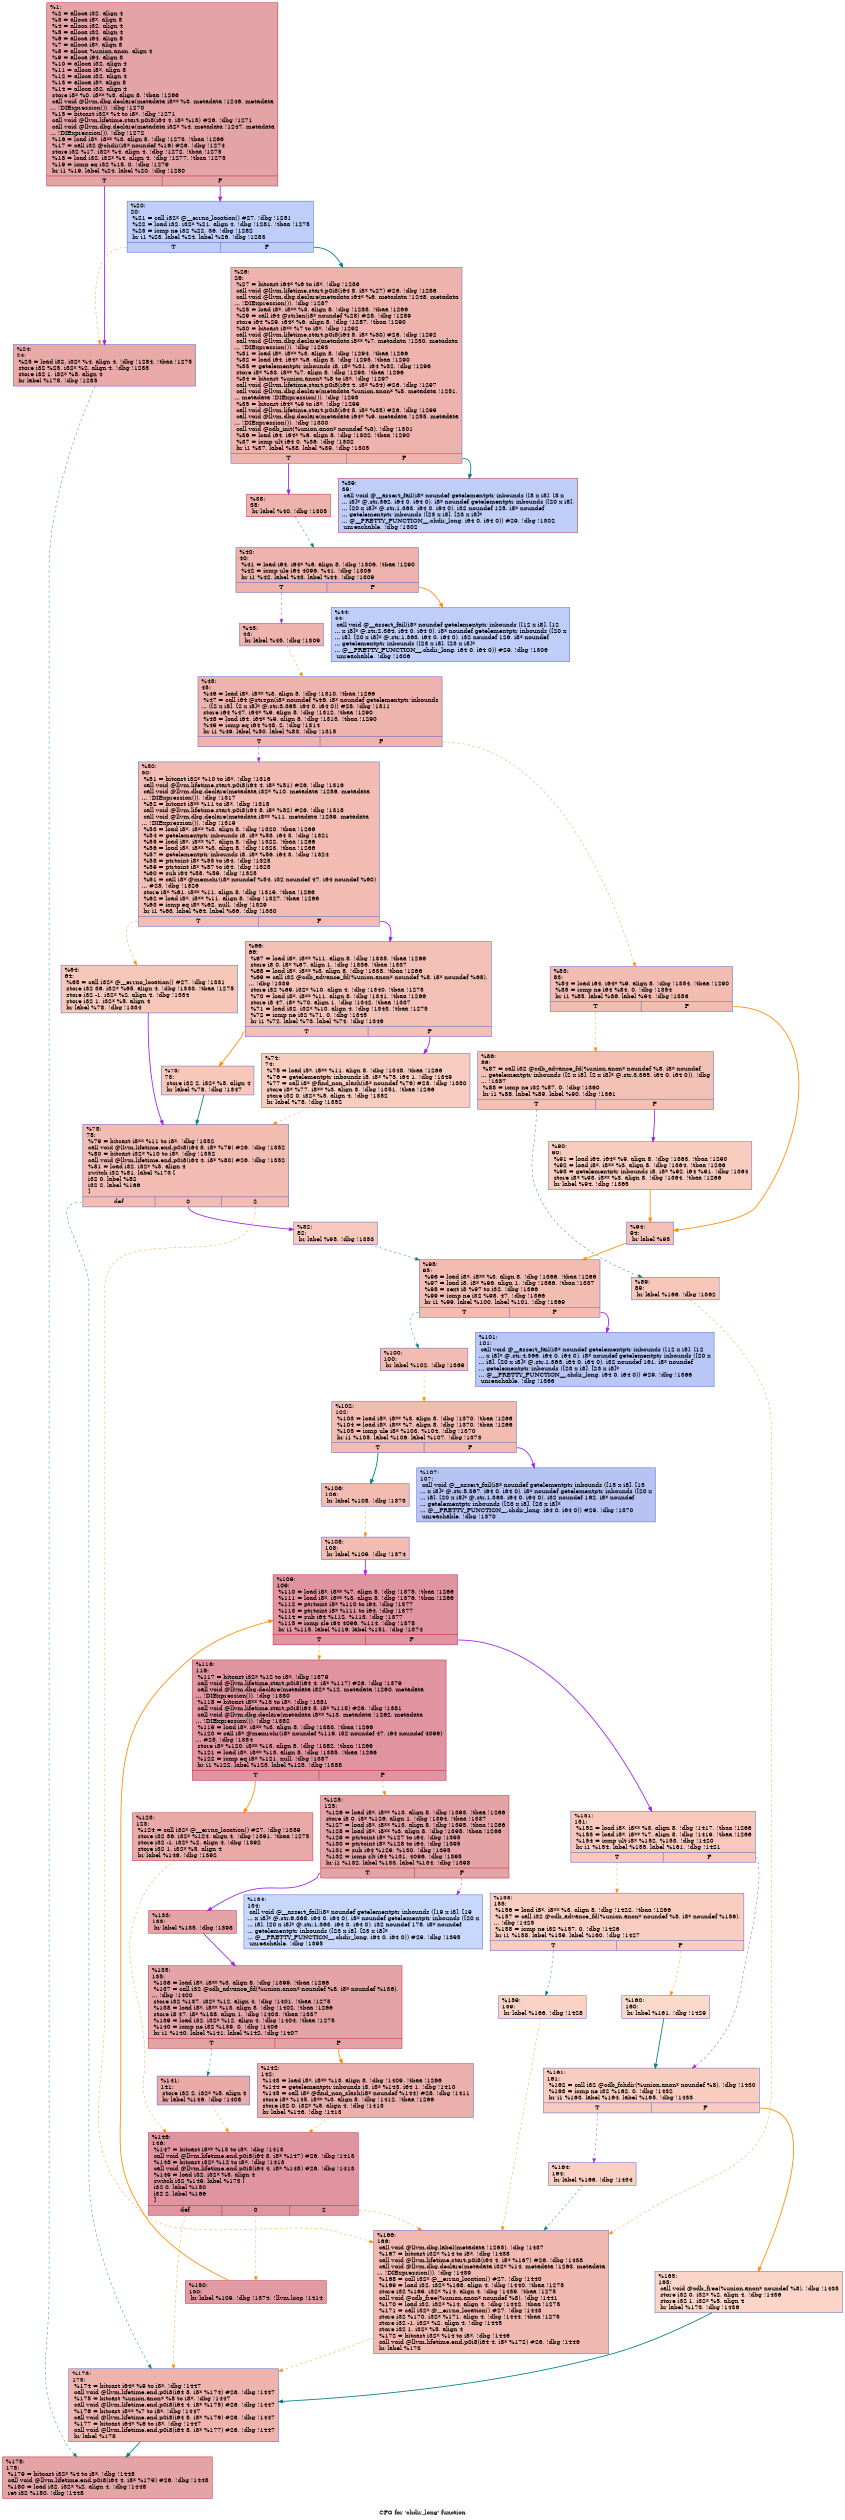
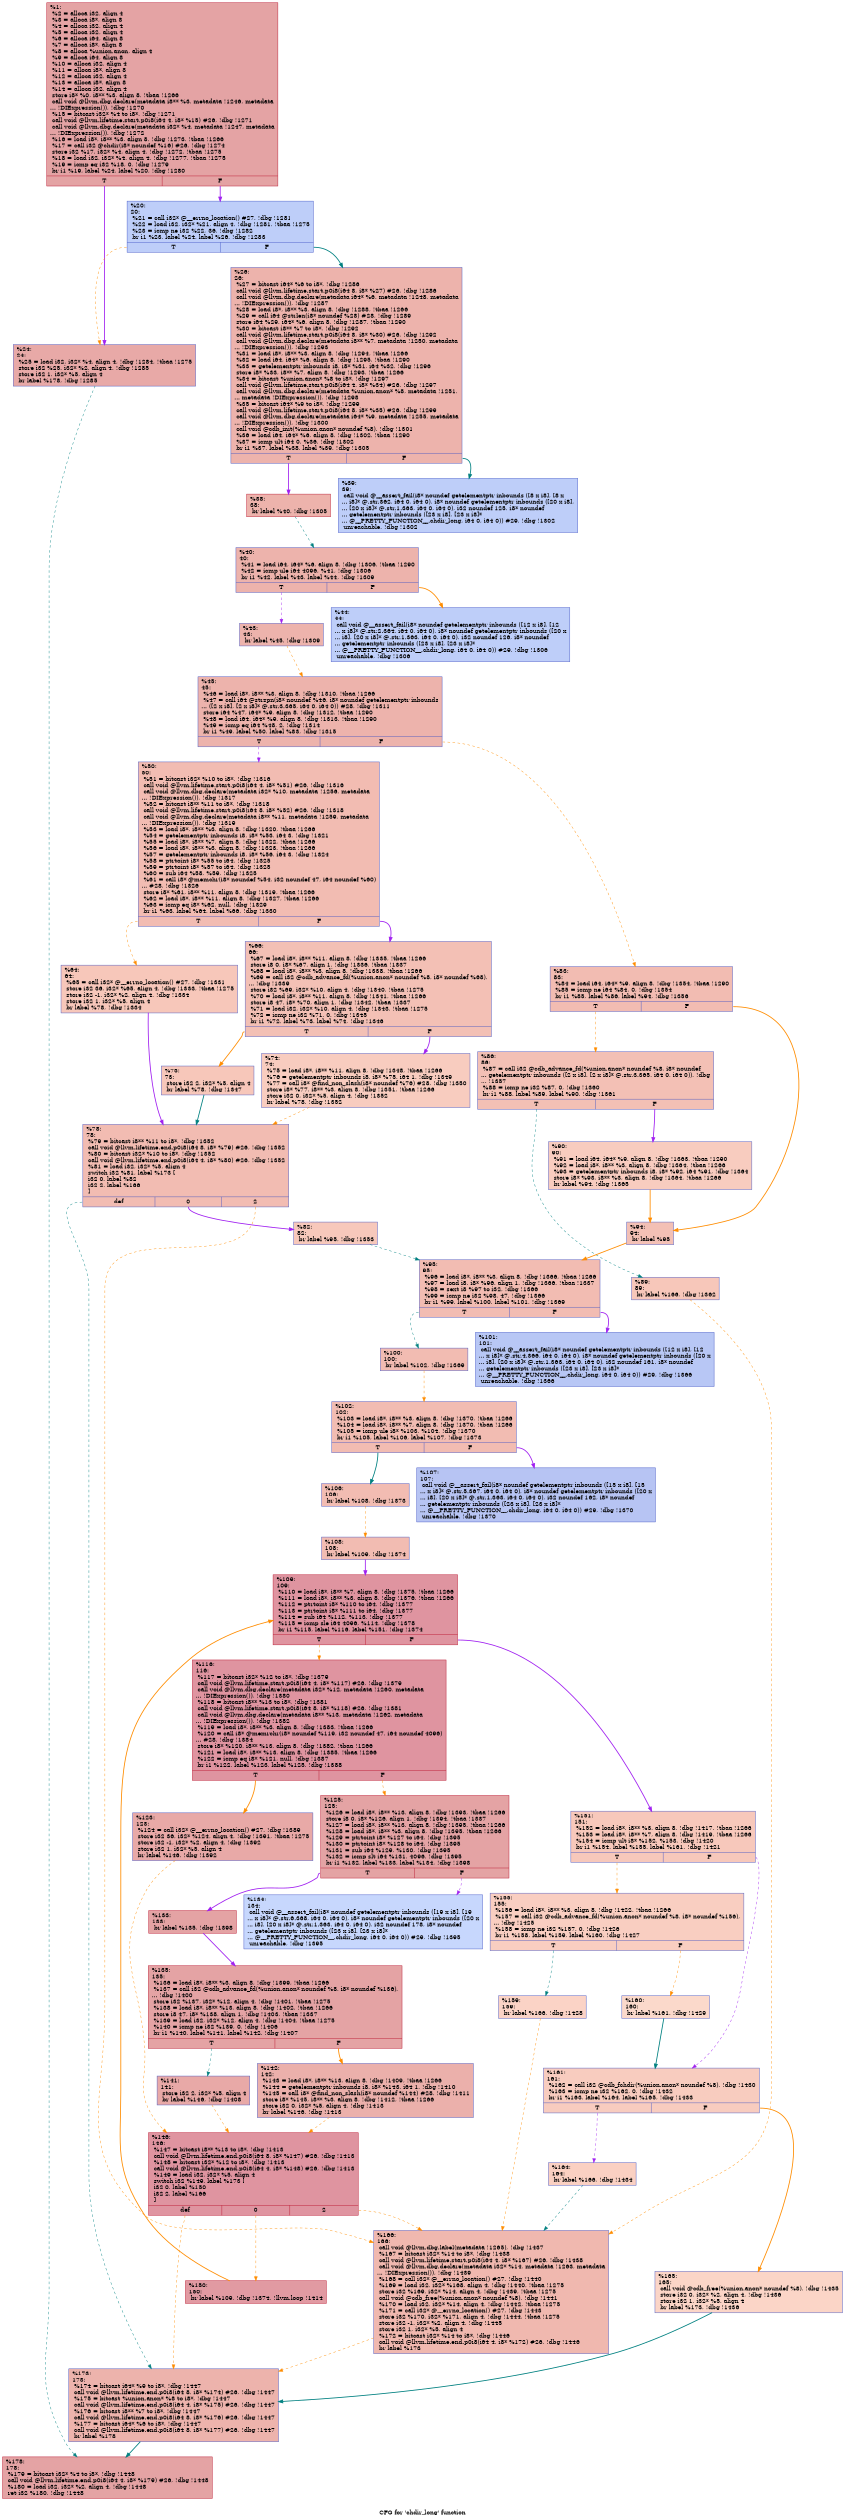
node "%39:": color #b70d28ff -> #3d50c3ff
node "%123:": color #b70d28ff -> #3d50c3ff
